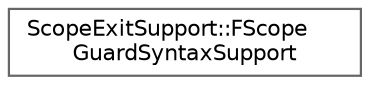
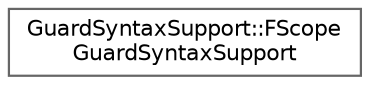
node "ScopeExitSupport::FScope GuardSyntaxSupport": label "ScopeExitSupport::FScope GuardSyntaxSupport" -> "GuardSyntaxSupport::FScope GuardSyntaxSupport"
